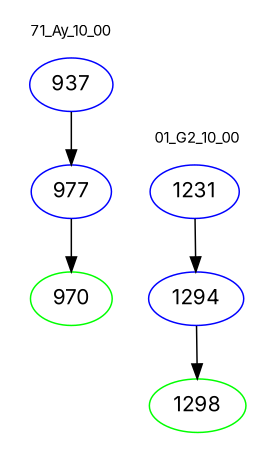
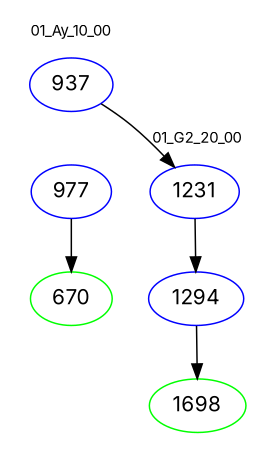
cluster "71_Ay_10_00": label "71_Ay_10_00" -> "01_Ay_10_00"
edge "937" -> "977": now "937" -> "1231"
cluster "01_G2_10_00": label "01_G2_10_00" -> "01_G2_20_00"
node "970": label "970" -> "670"
node "1298": label "1298" -> "1698"
